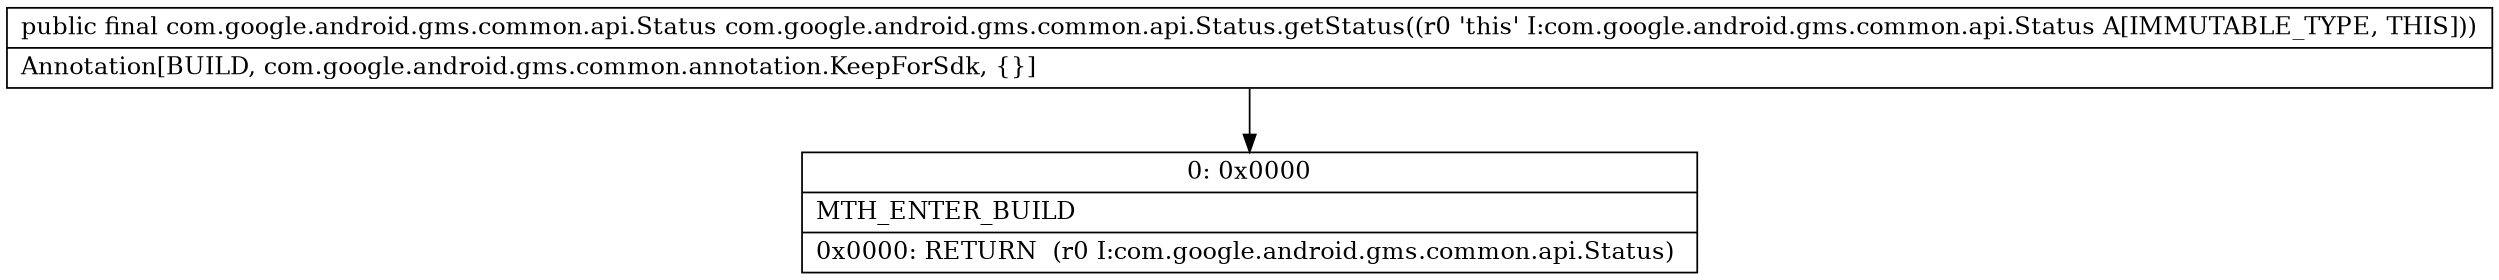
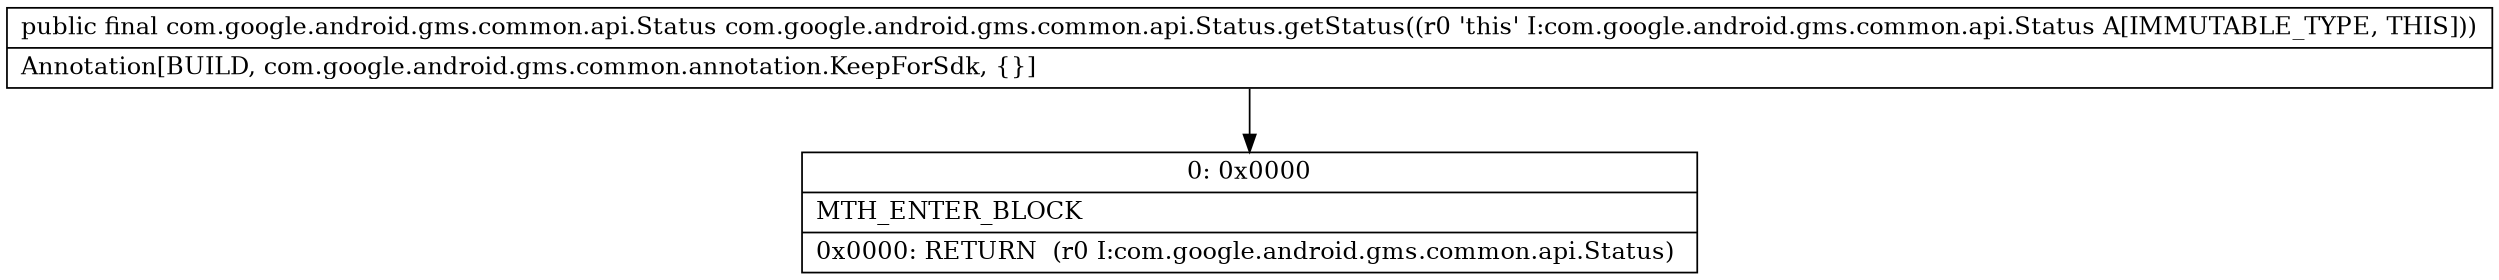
node "0: 0x0000": text "MTH_ENTER_BUILD" -> "MTH_ENTER_BLOCK"
